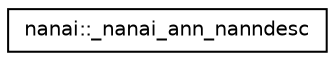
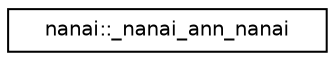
node "nanai::_nanai_ann_nanndesc": label "nanai::_nanai_ann_nanndesc" -> "nanai::_nanai_ann_nanai"
